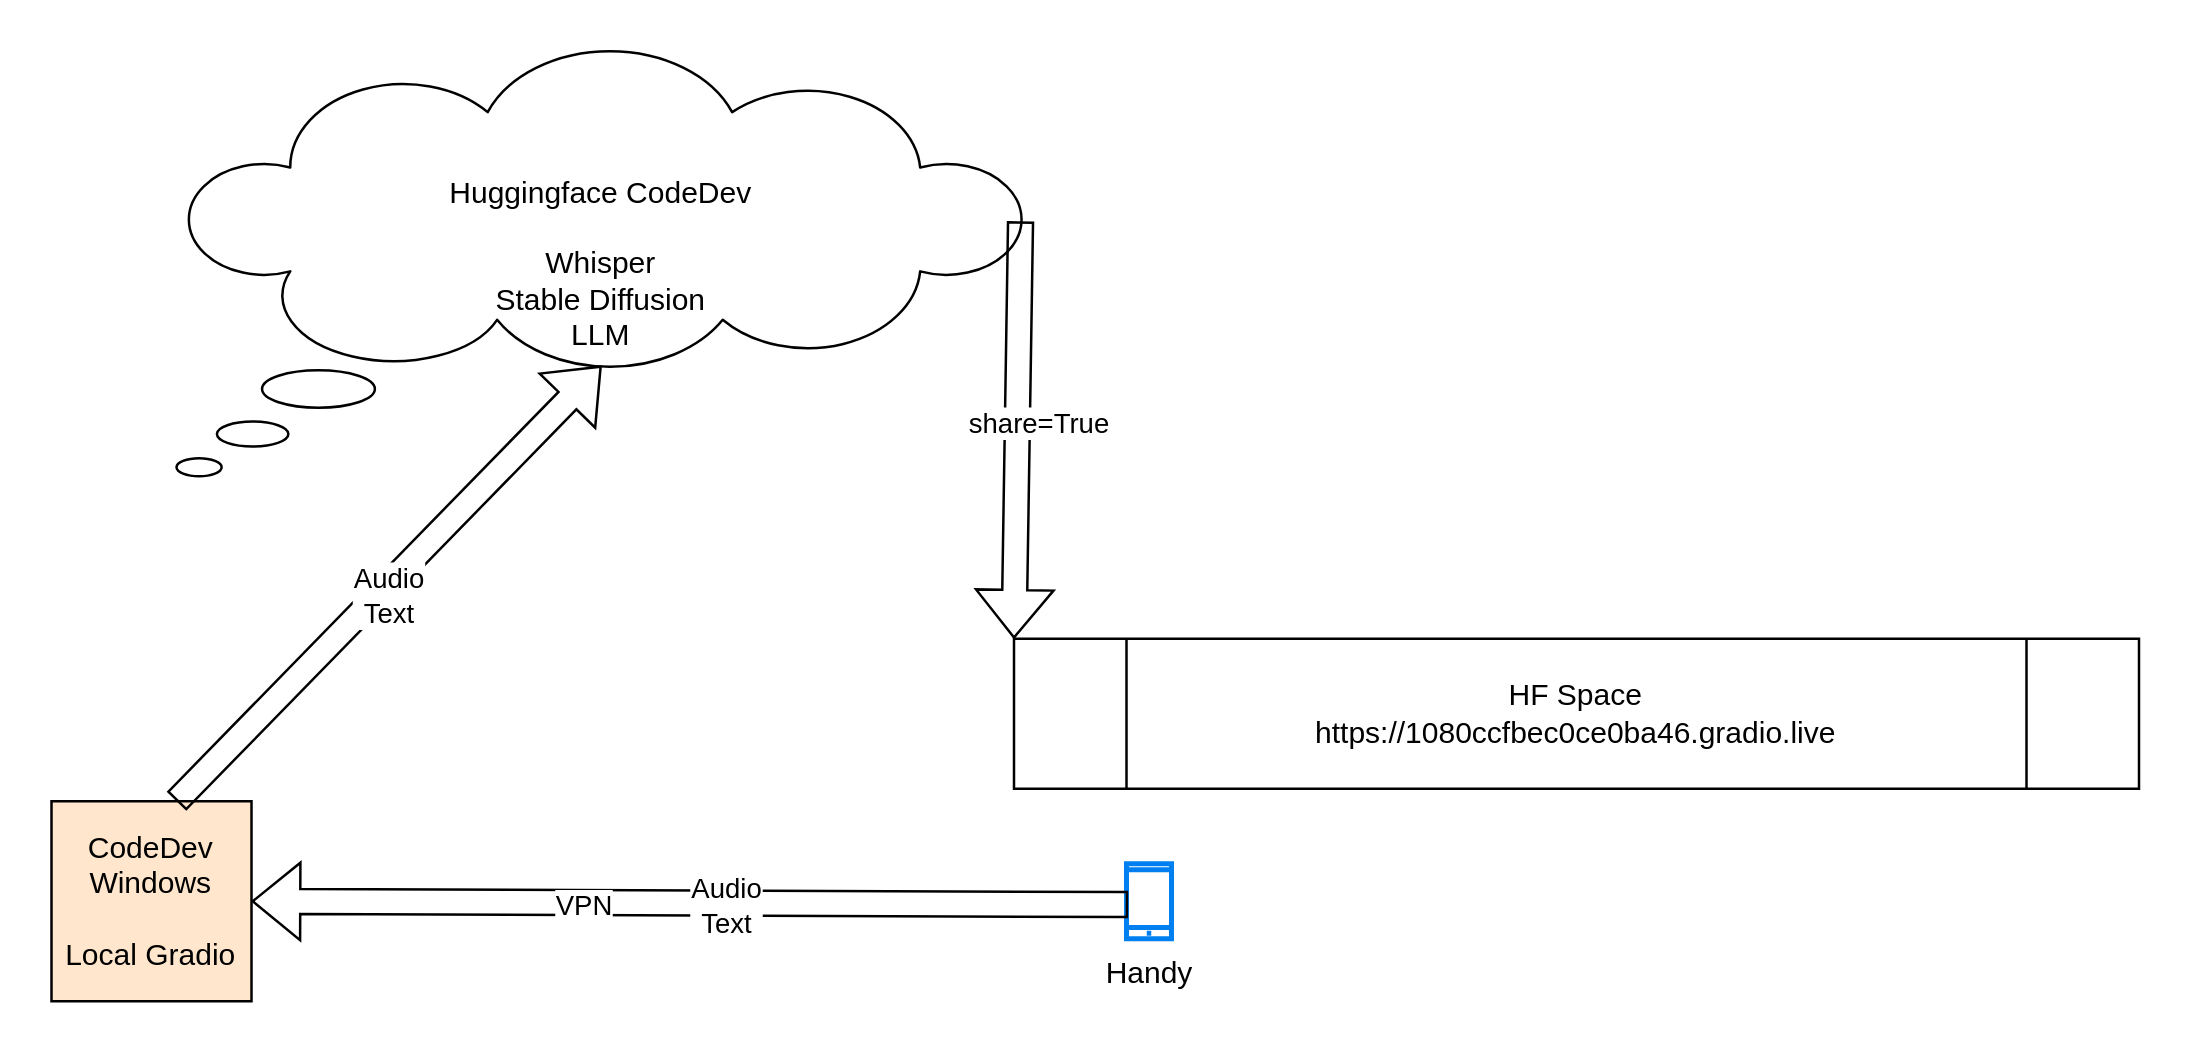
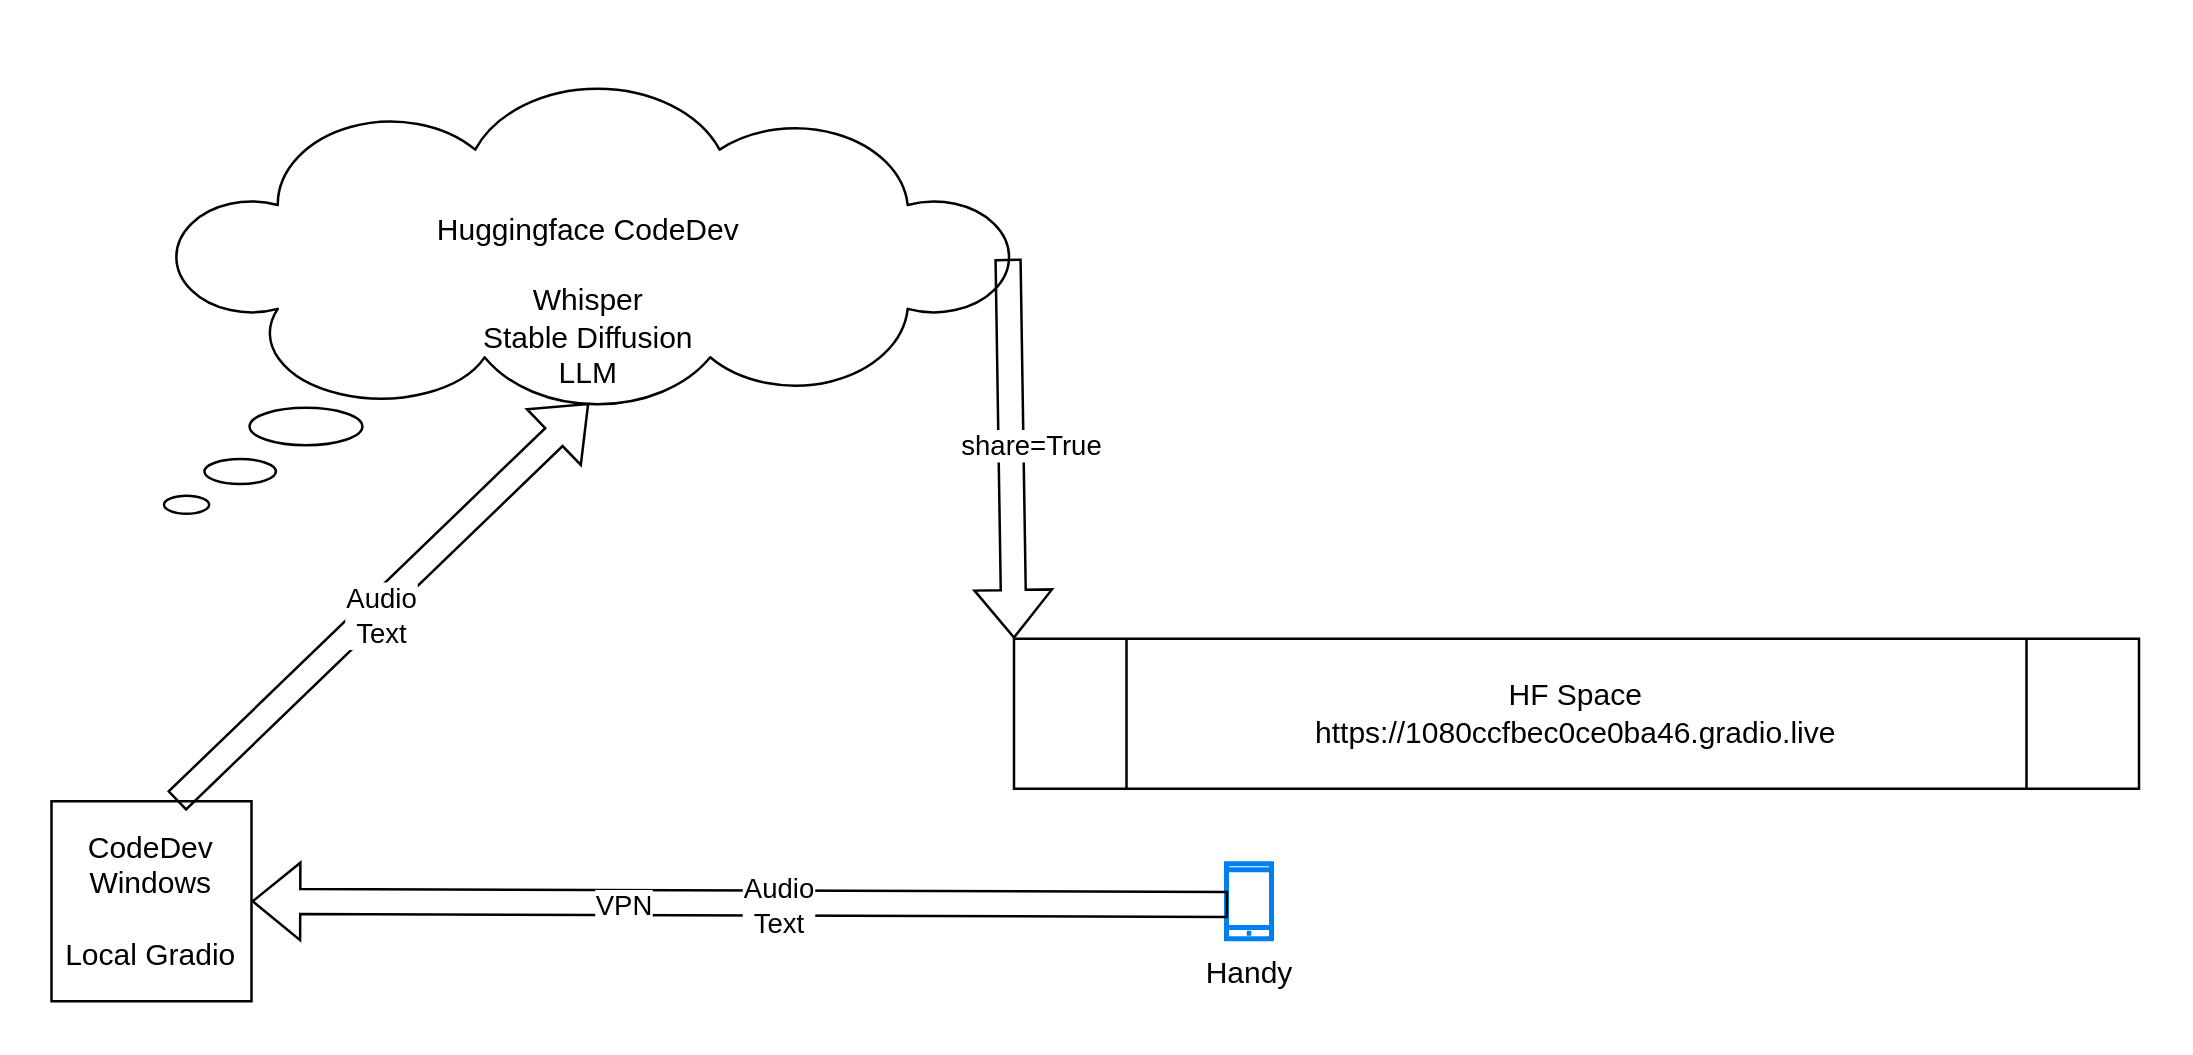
node "Huggingface CodeDev Whisper Stable Diffusion LLM": moved (601, 264) -> (589, 301)
node "CodeDev Windows Local Gradio": fillcolor #ffe6cc -> #ffffff
node "Handy": moved (1149, 901) -> (1249, 901)
